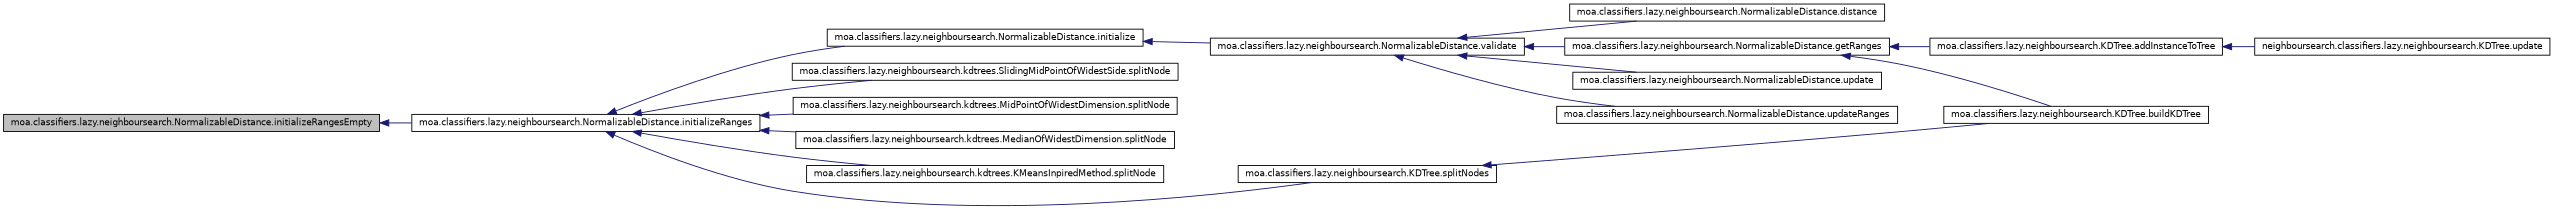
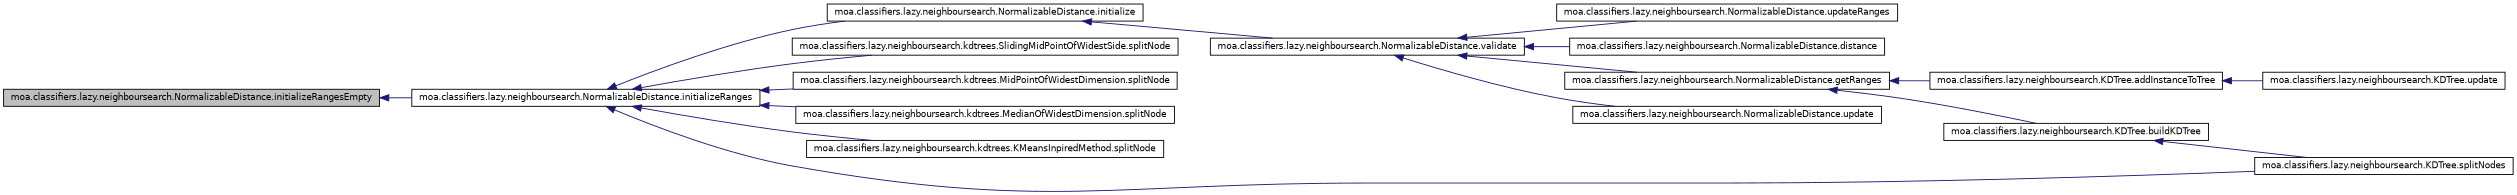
node "neighboursearch.classifiers.lazy.neighboursearch.KDTree.update": label "neighboursearch.classifiers.lazy.neighboursearch.KDTree.update" -> "moa.classifiers.lazy.neighboursearch.KDTree.update"
edge "moa.classifiers.lazy.neighboursearch.KDTree.buildKDTree" -> "moa.classifiers.lazy.neighboursearch.KDTree.splitNodes": reversed
